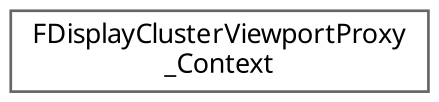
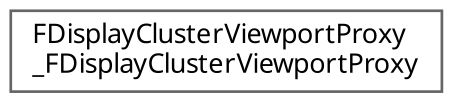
node "FDisplayClusterViewportProxy _Context": label "FDisplayClusterViewportProxy _Context" -> "FDisplayClusterViewportProxy _FDisplayClusterViewportProxy"
